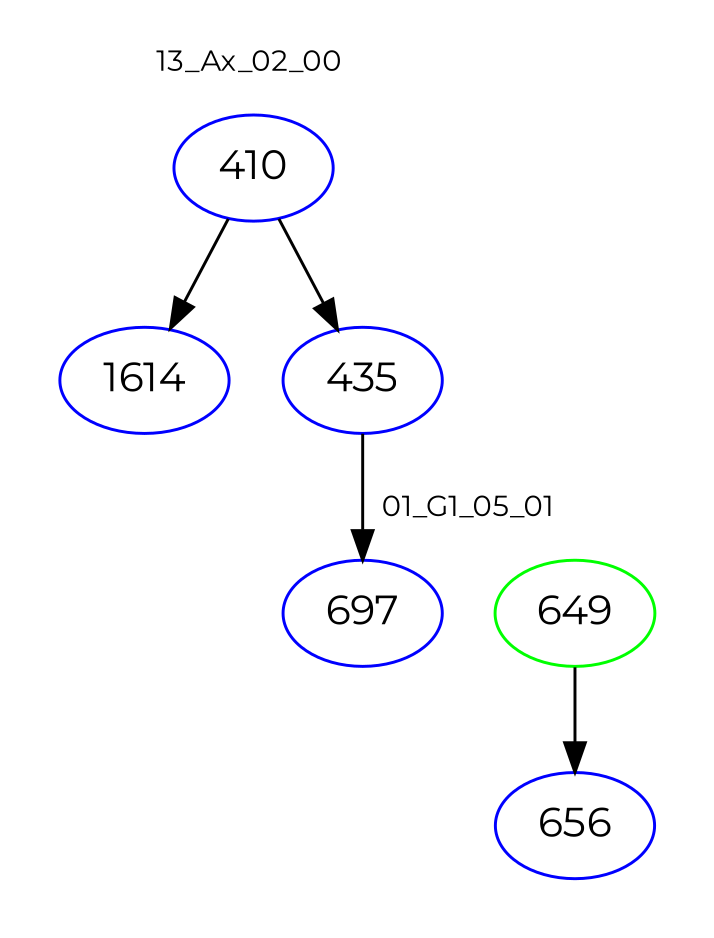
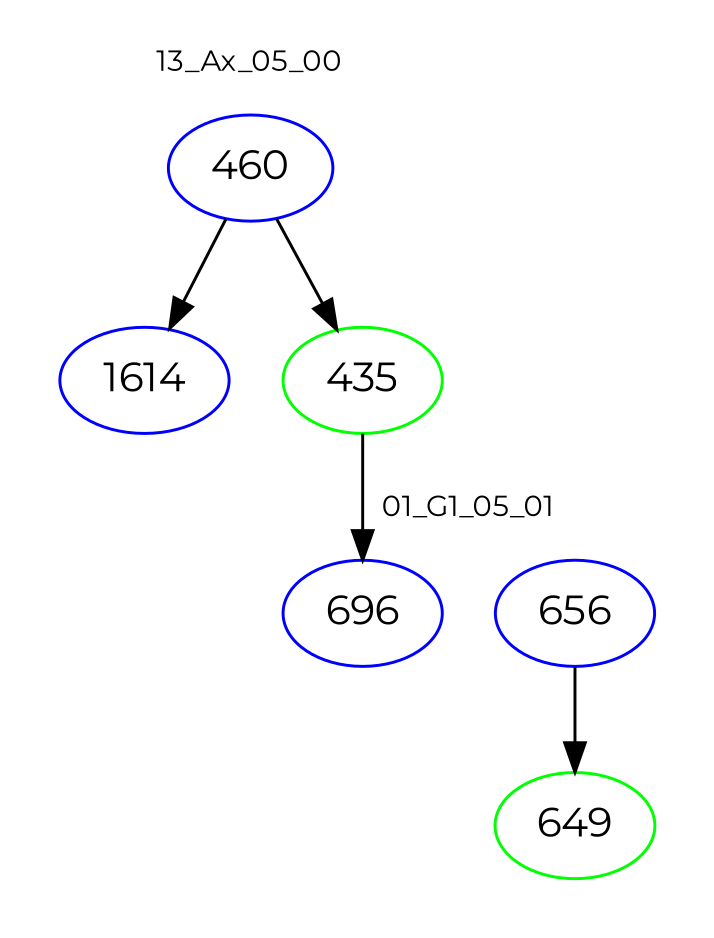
cluster "13_Ax_02_00": label "13_Ax_02_00" -> "13_Ax_05_00"
node "410": label "410" -> "460"
node "435": color blue -> green
node "697": label "697" -> "696"
edge "649" -> "656": reversed
